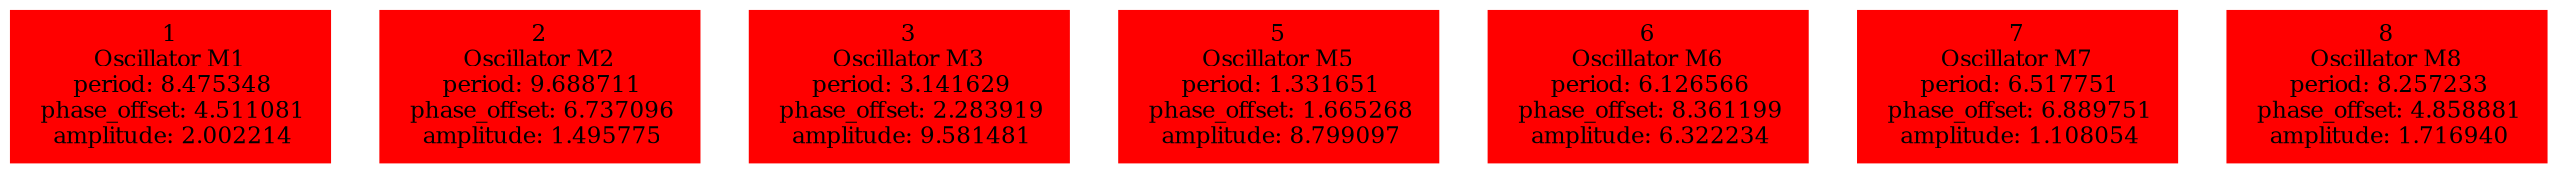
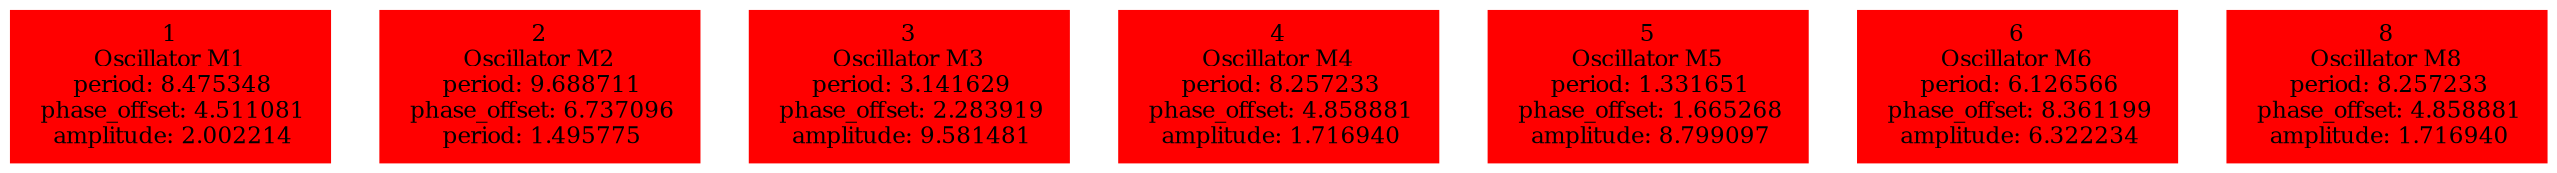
node "4": added
node "7": removed
node "2": text "amplitude: 1.495775" -> "period: 1.495775"
